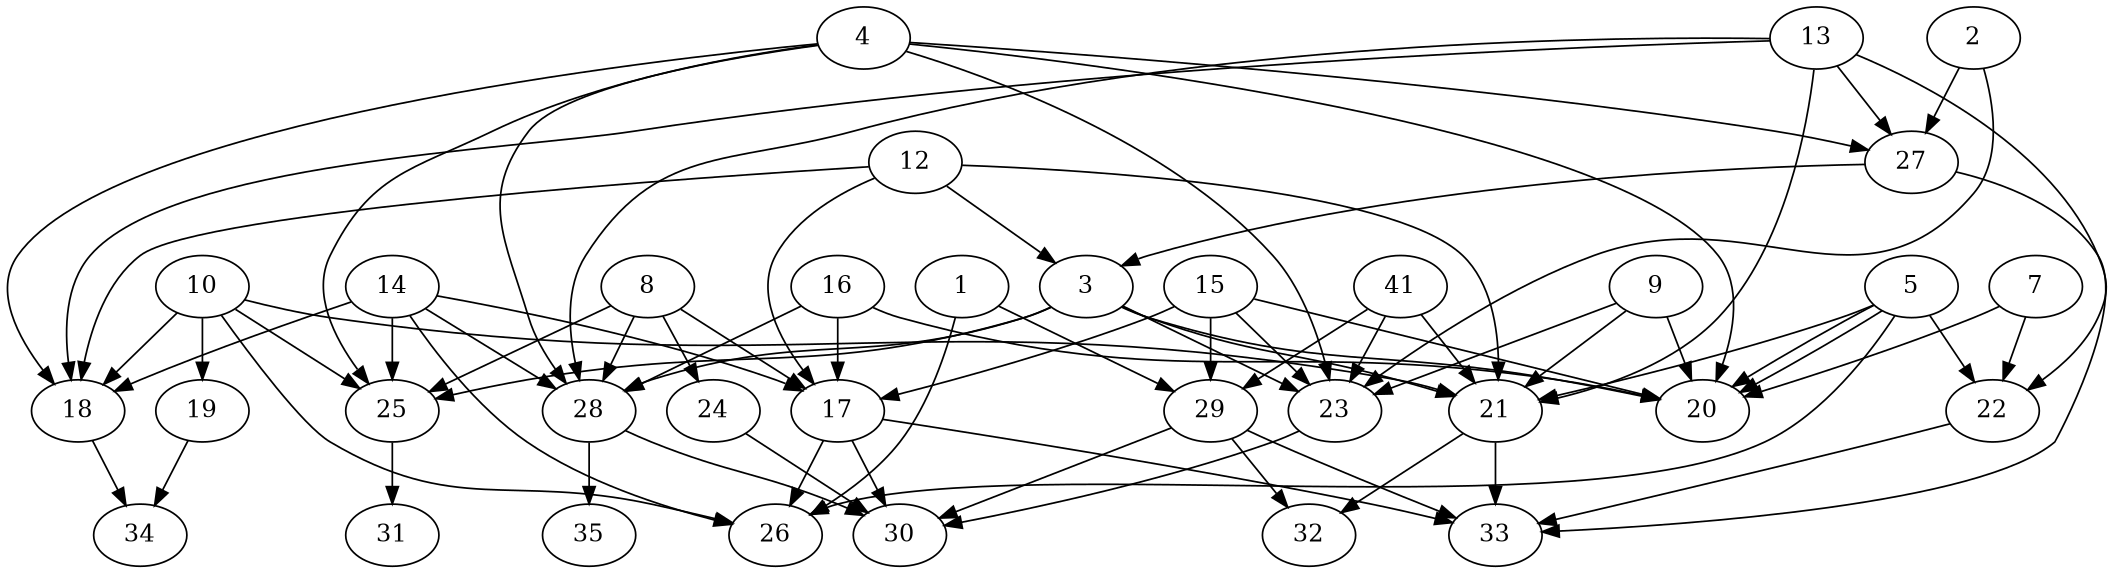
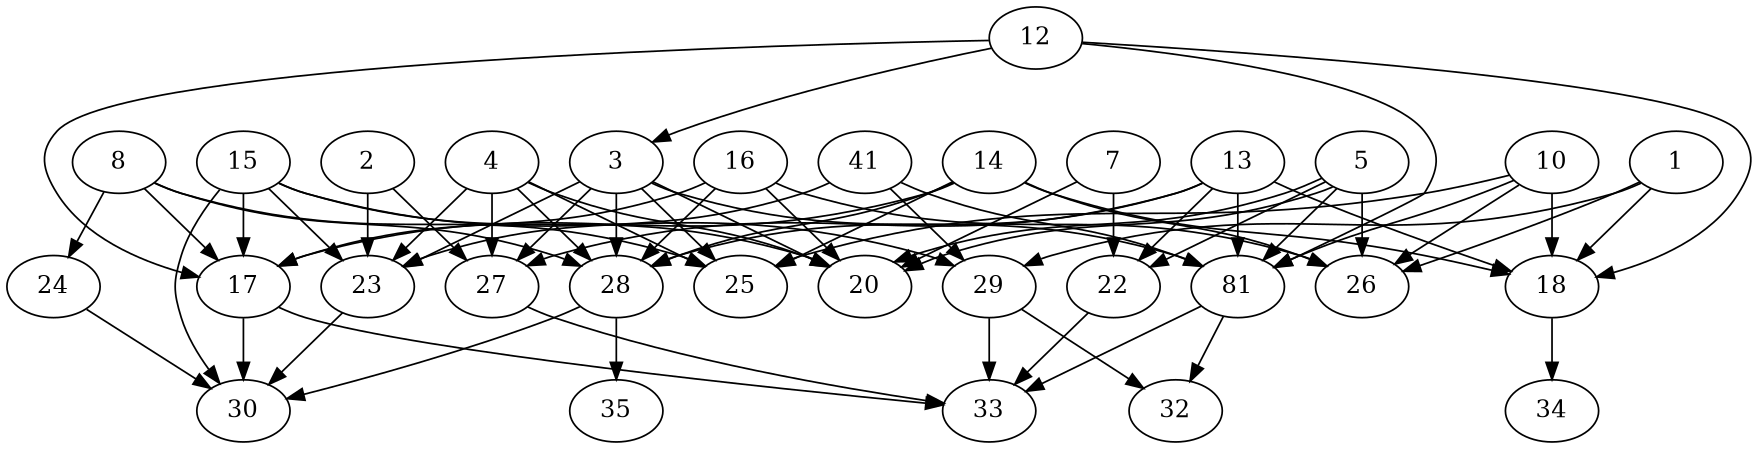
edge "4" -> "18": now "1" -> "18"
edge "27" -> "3": reversed
node "9": removed
node "19": removed
node "21": label "21" -> "81"
edge "17" -> "26": now "16" -> "26"
edge "29" -> "30": now "15" -> "30"
node "31": removed
